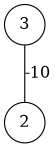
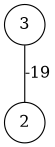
edge "3" -- "2": label "-10" -> "-19"
